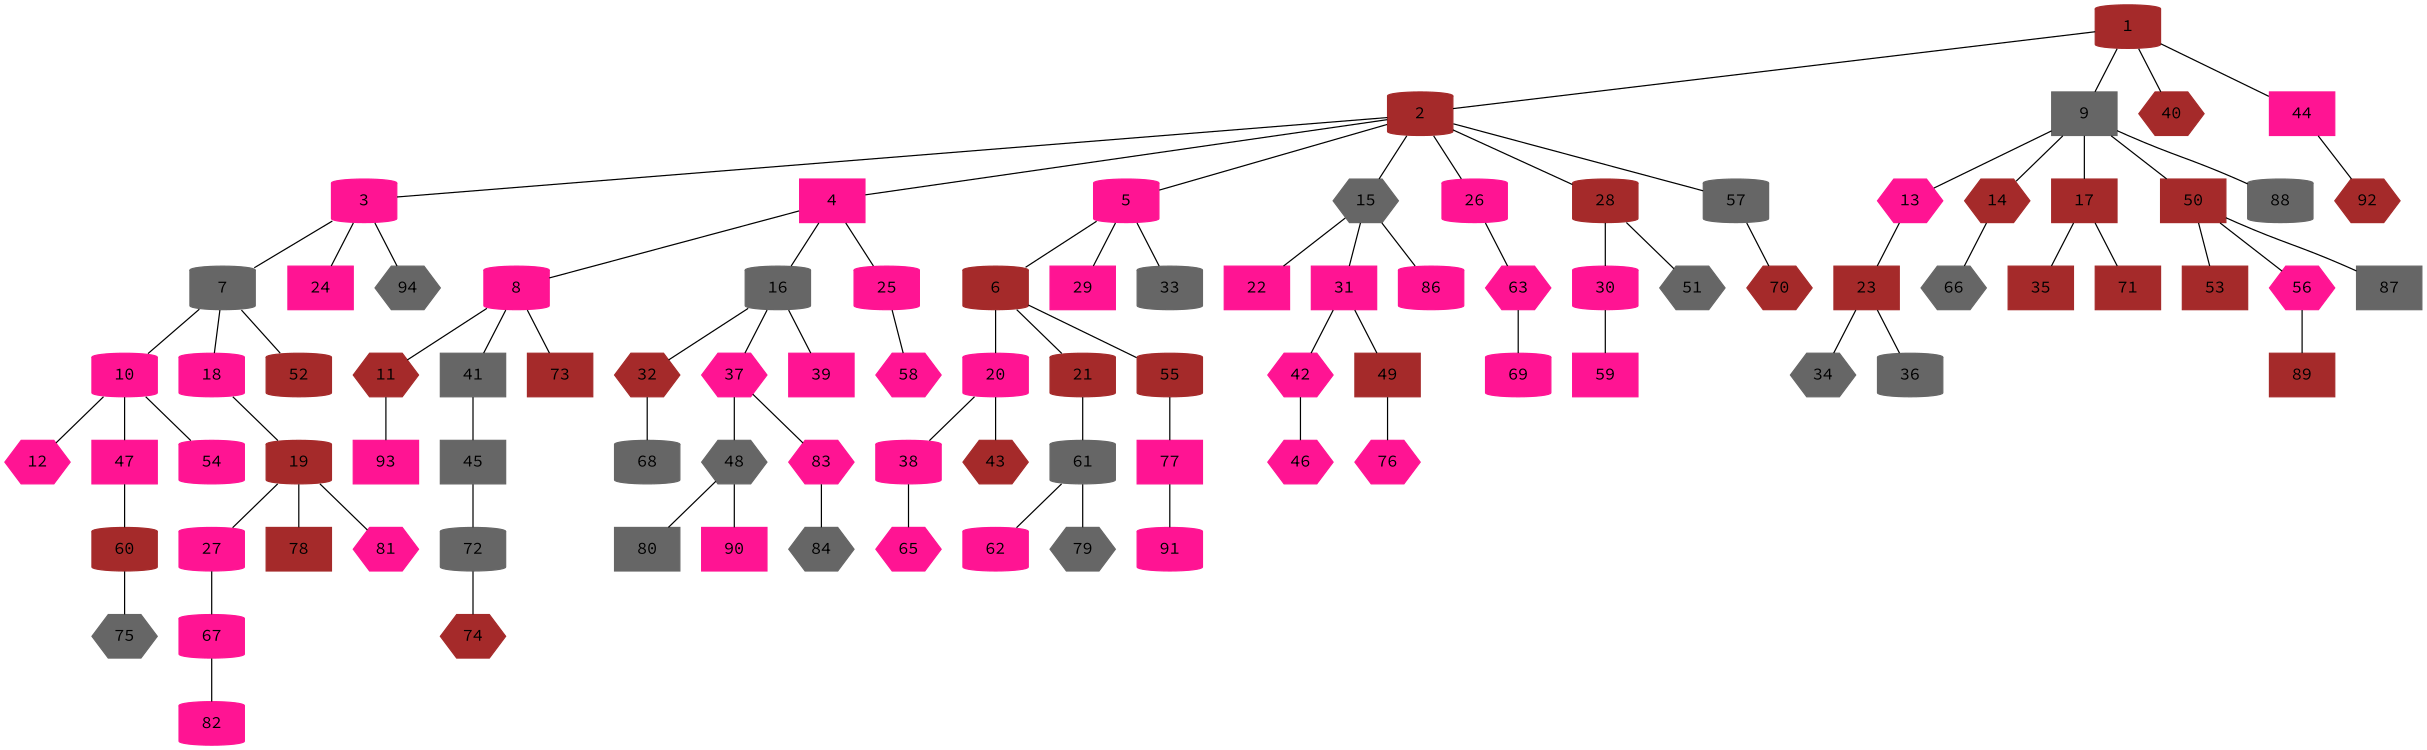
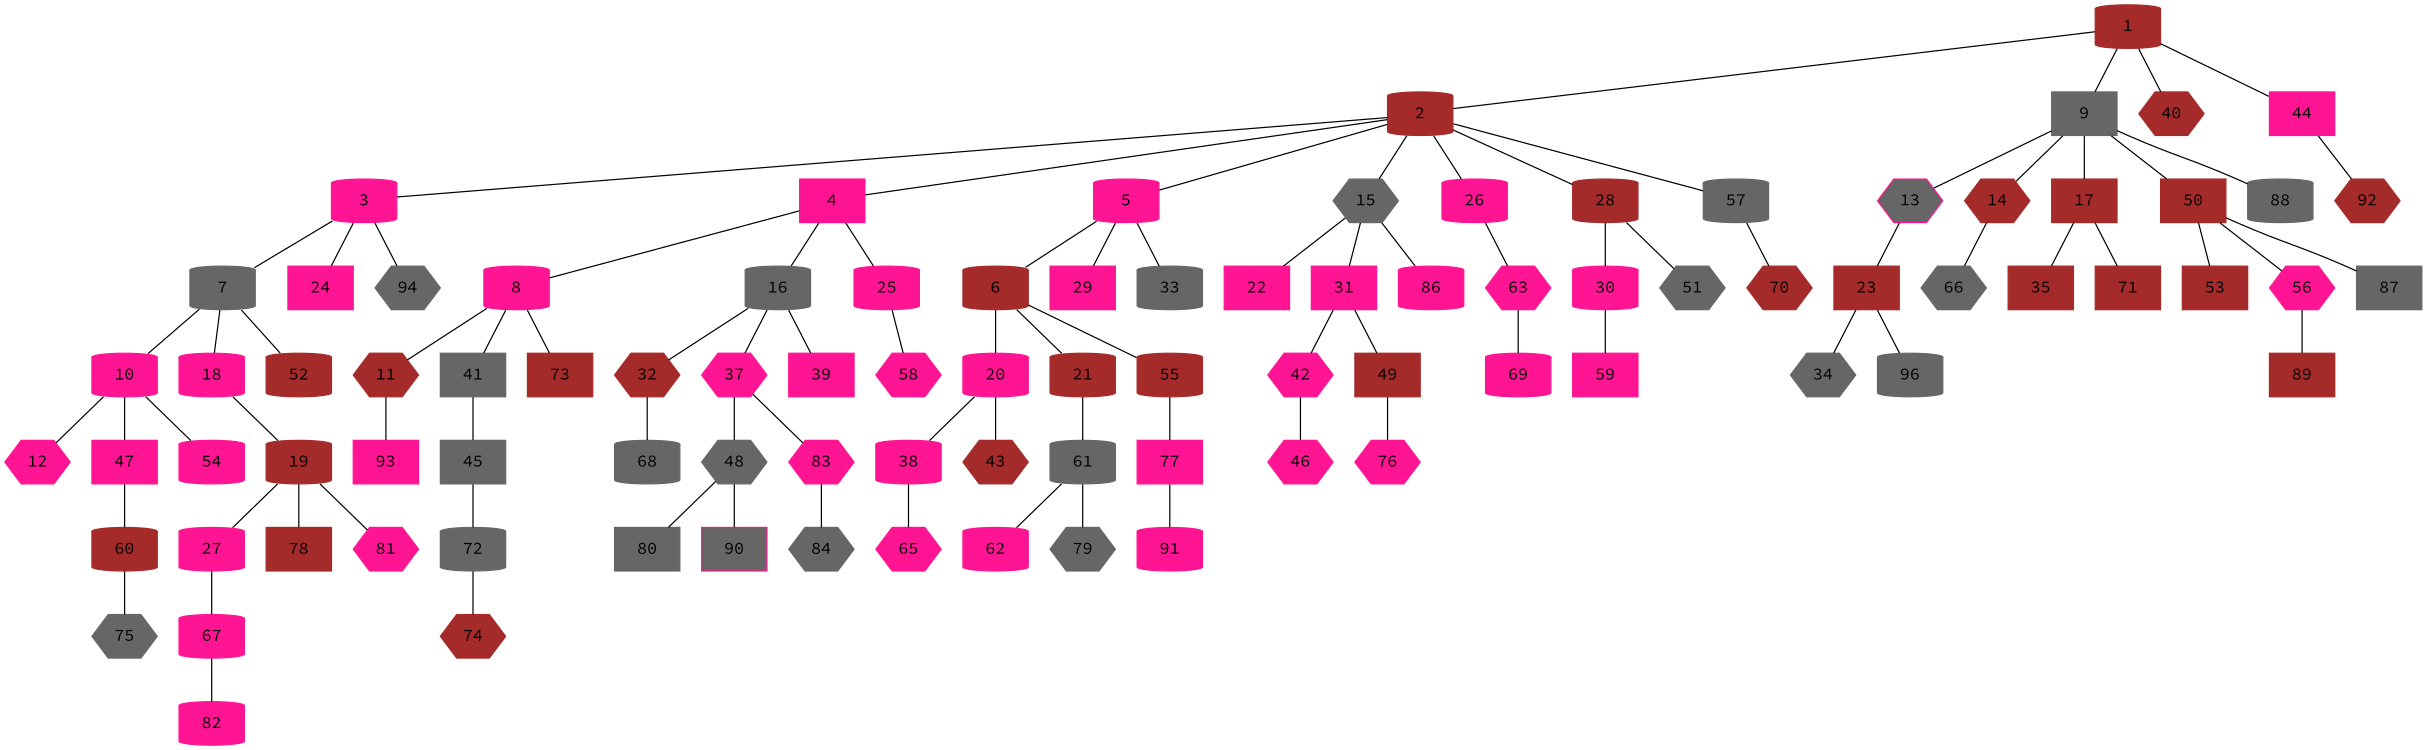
node "13": fillcolor deeppink -> gray40
node "36": label "36" -> "96"
node "90": fillcolor deeppink -> gray40
